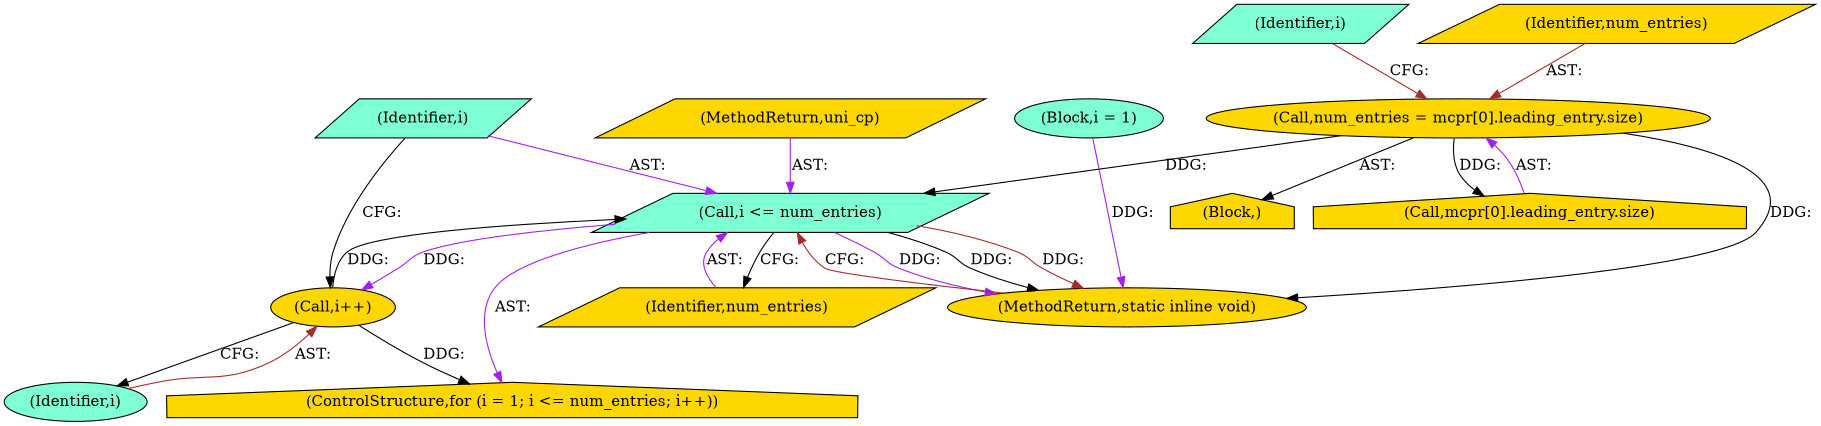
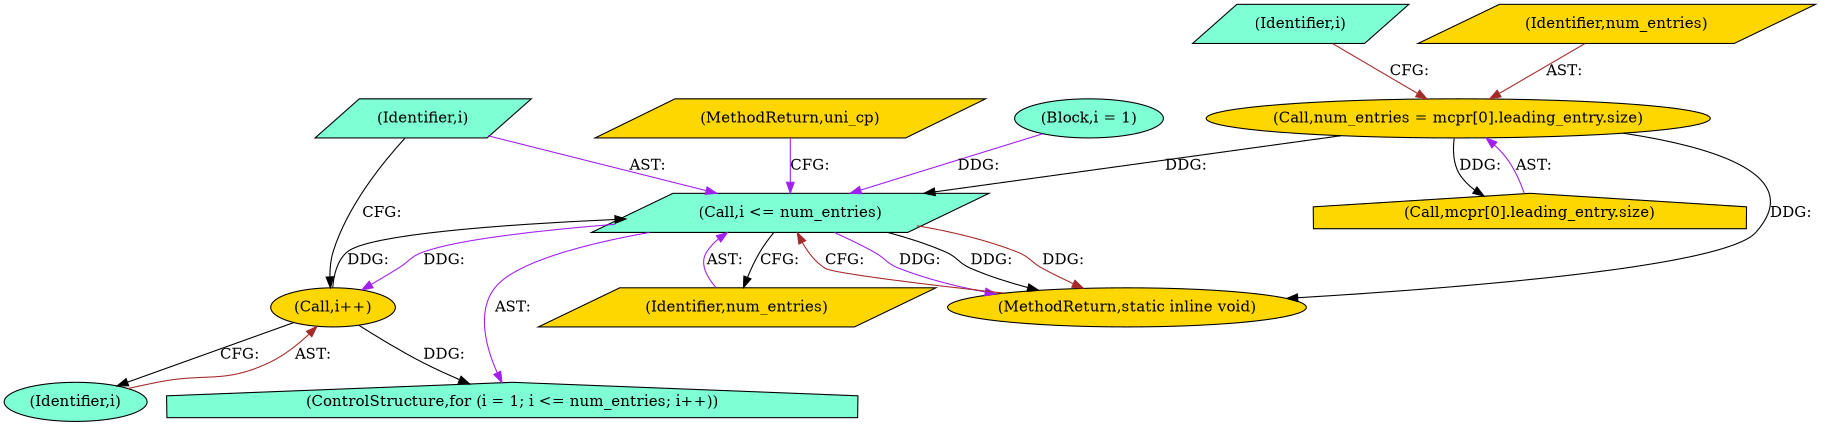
edge "(MethodReturn,uni_cp)" -> "(Call,i <= num_entries)": label "AST: " -> "CFG: "
edge "(Block,i = 1)" -> "(MethodReturn,static inline void)": now "(Block,i = 1)" -> "(Call,i <= num_entries)"
node "(Block,)": removed
node "(ControlStructure,for (i = 1; i <= num_entries; i++))": fillcolor gold -> aquamarine
